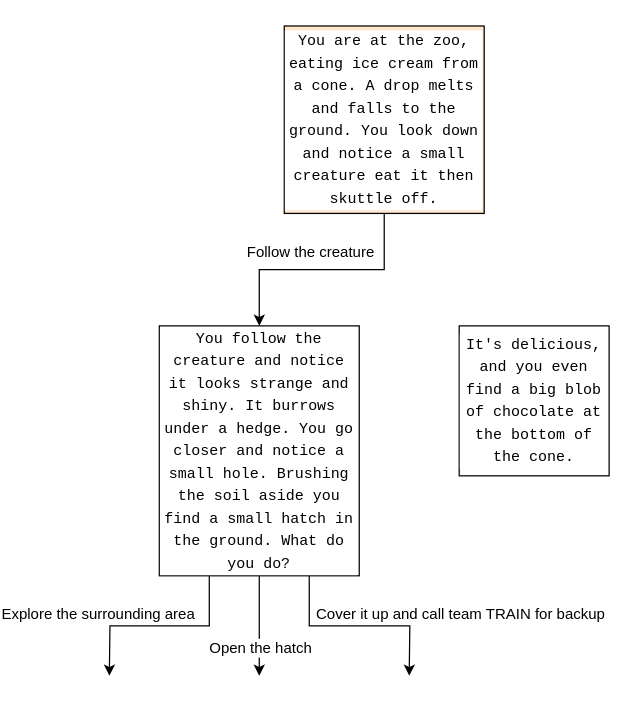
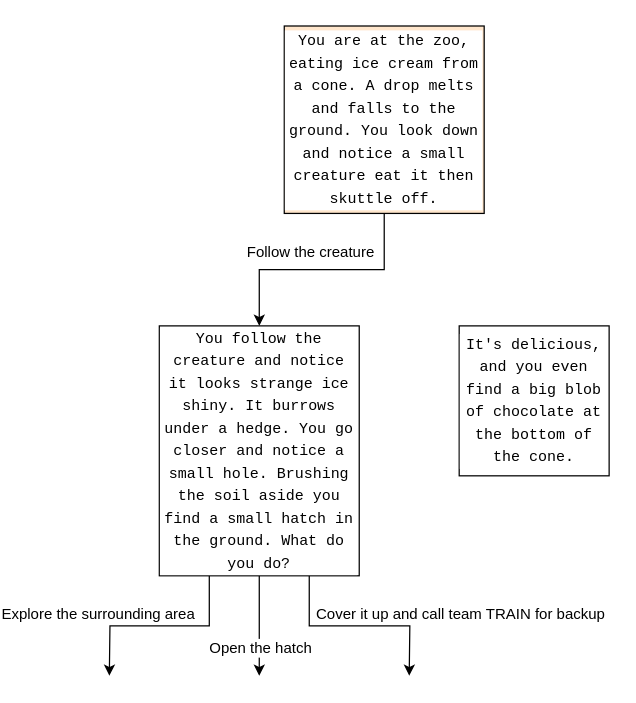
node "You follow the creature and notice it looks strange and shiny. It burrows under a hedge. You go closer and notice a small hole. Brushing the soil aside you find a small hatch in the ground. What do you do?": label "You follow the creature and notice it looks strange and shiny. It burrows under a hedge. You go closer and notice a small hole. Brushing the soil aside you find a small hatch in the ground. What do you do?" -> "You follow the creature and notice it looks strange ice shiny. It burrows under a hedge. You go closer and notice a small hole. Brushing the soil aside you find a small hatch in the ground. What do you do?"
